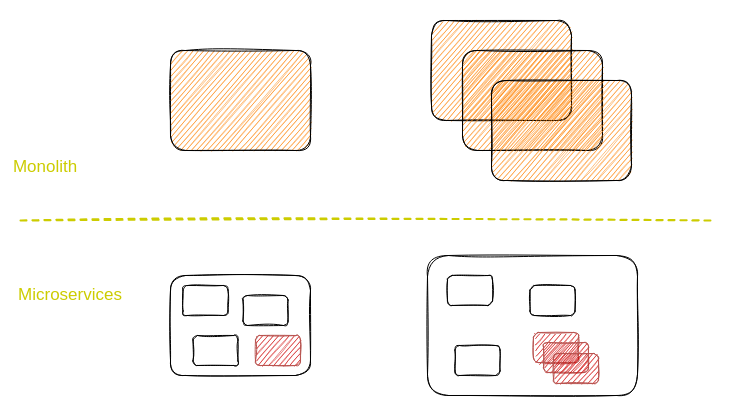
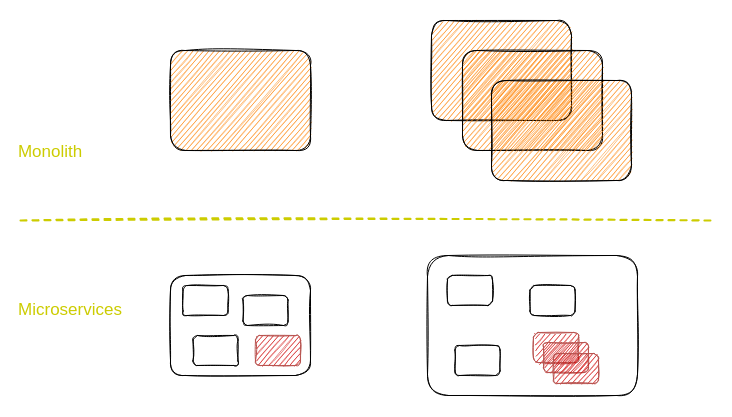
node "Monolith": moved (46, 168) -> (51, 153)
node "Microservices": moved (71, 296) -> (71, 311)
